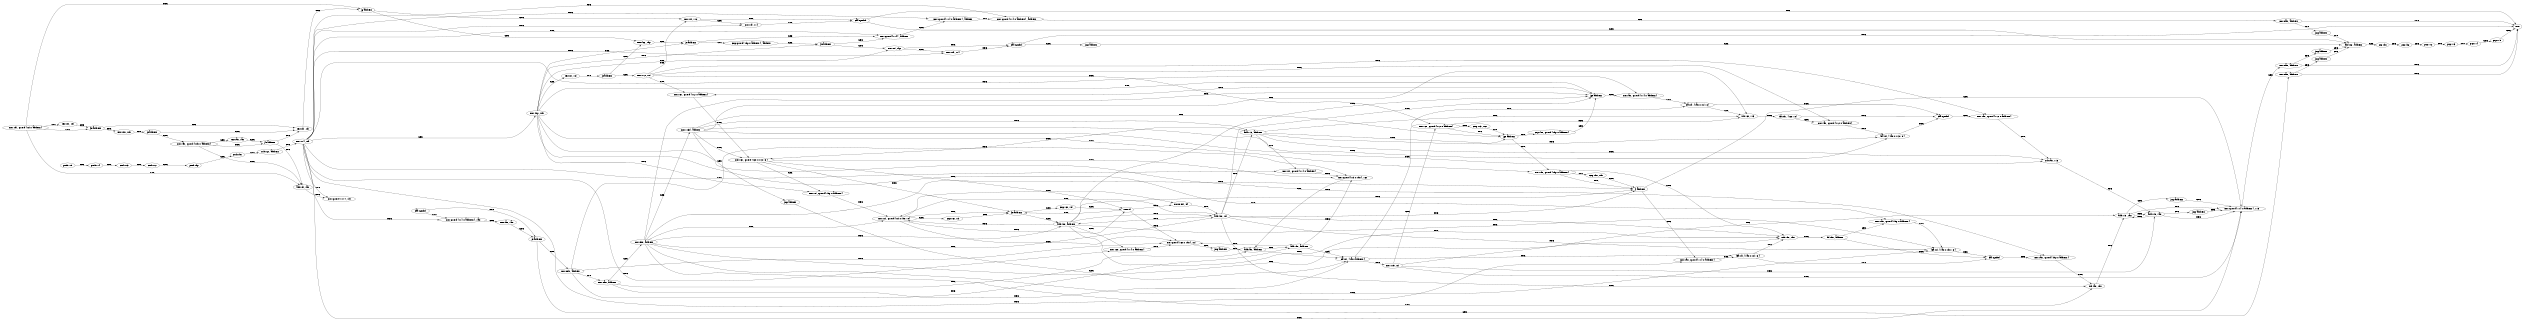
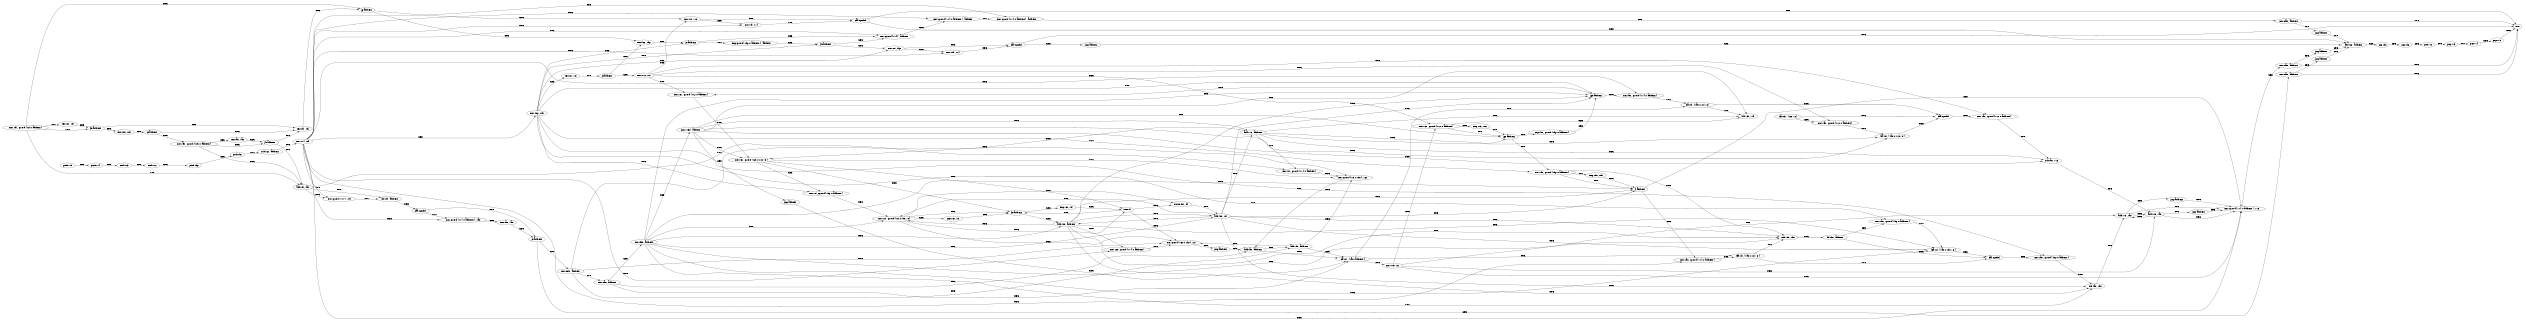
edge "sub rcx , r13" -> "lea rdx , [ rcx * 8 ]": removed, label "DFG"
edge "mov r14 , rdi" -> "mov rsi , qword [ r14 + address ]": now "add rdi , rax" -> "mov rsi , qword [ r14 + address ]"
node "shl rdi , address": added
edge "add rbx , address" -> "sub rax , rbx": added, label "DFG"
